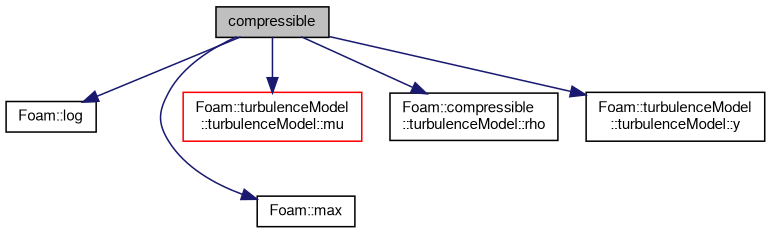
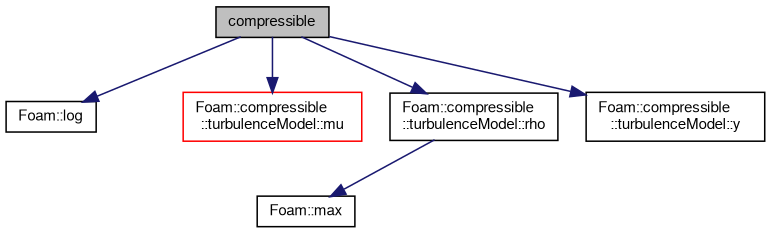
node "Foam::turbulenceModel ::turbulenceModel::mu": label "Foam::turbulenceModel ::turbulenceModel::mu" -> "Foam::compressible ::turbulenceModel::mu"
node "Foam::turbulenceModel ::turbulenceModel::y": label "Foam::turbulenceModel ::turbulenceModel::y" -> "Foam::compressible ::turbulenceModel::y"
edge "compressible" -> "Foam::max": now "Foam::compressible ::turbulenceModel::rho" -> "Foam::max"
